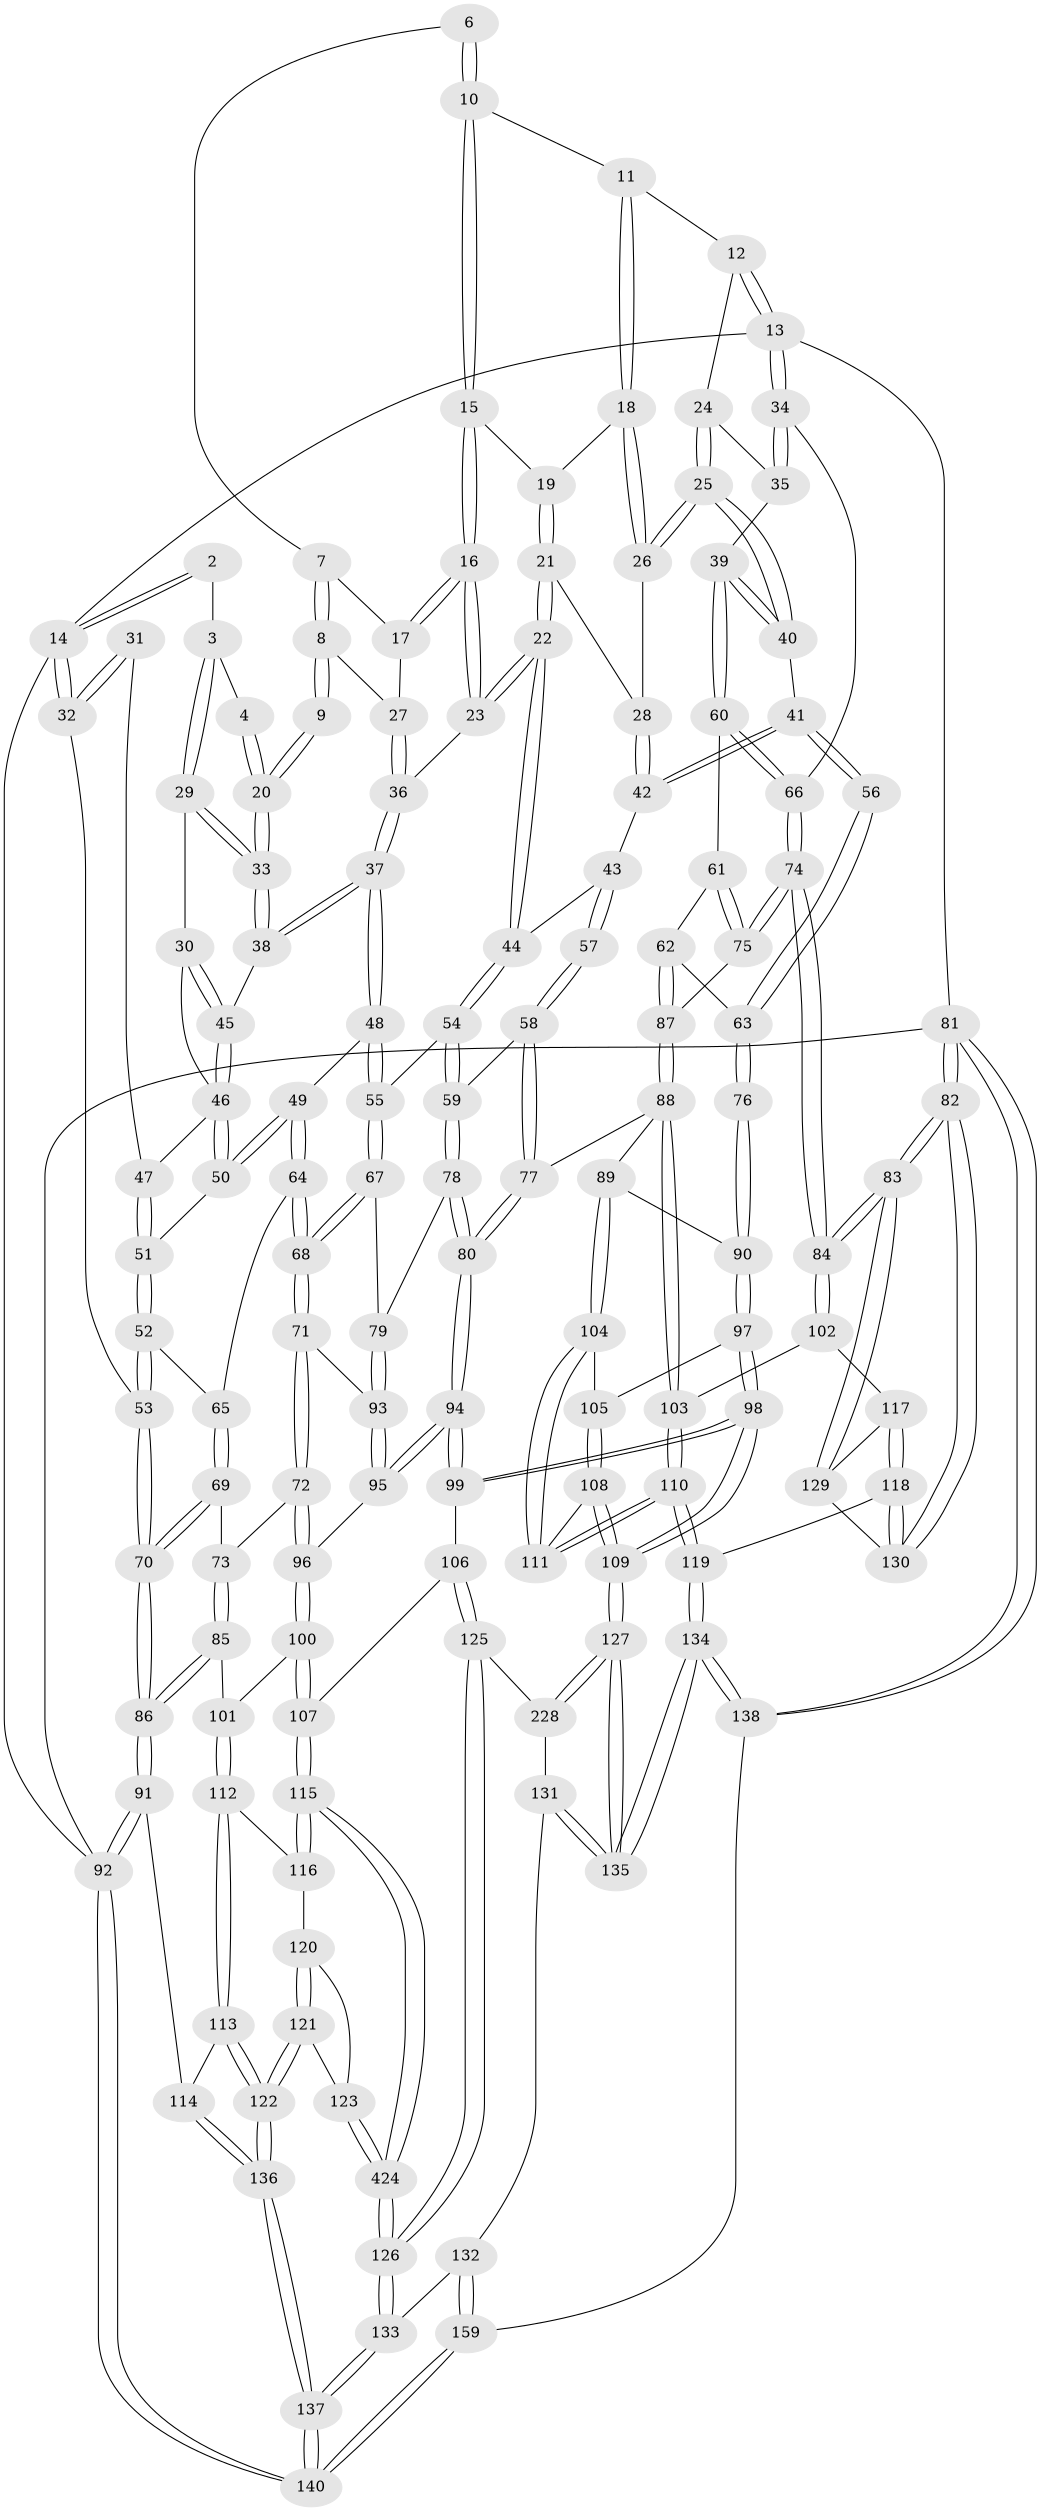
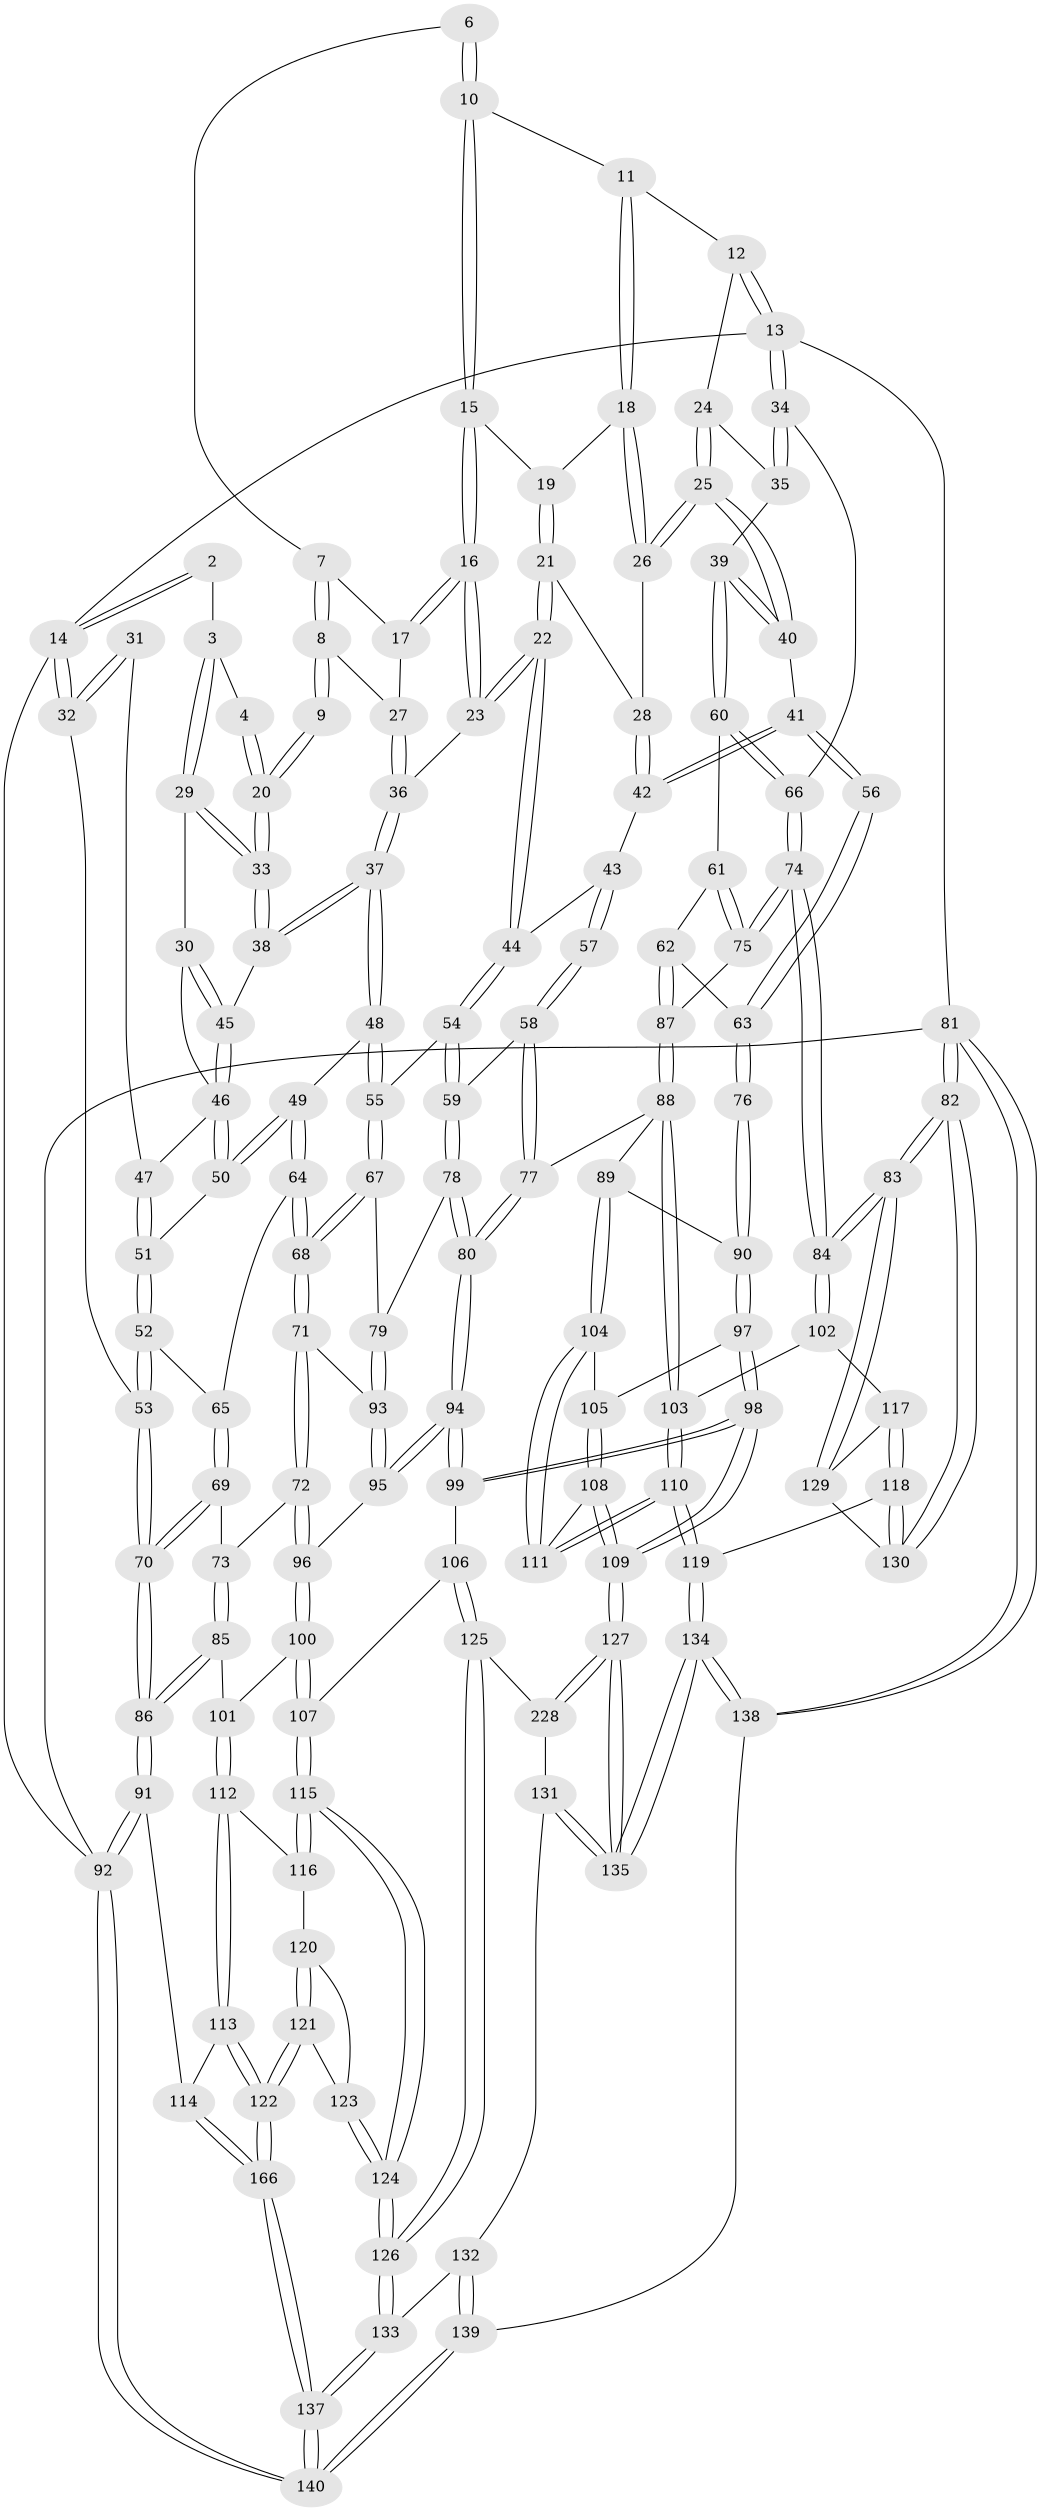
node "136": label "136" -> "166"
node "424": label "424" -> "124"
node "159": label "159" -> "139"
